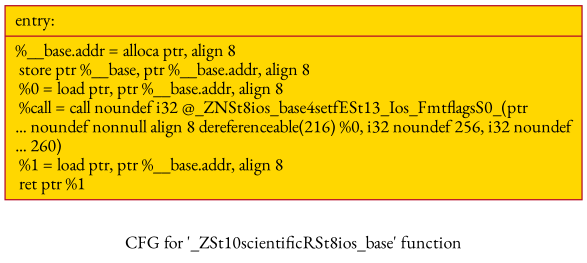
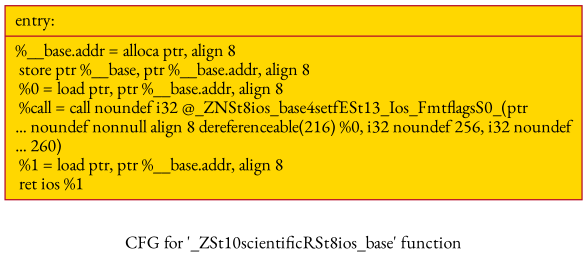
node "entry:": text "ret ptr %1" -> "ret ios %1"
